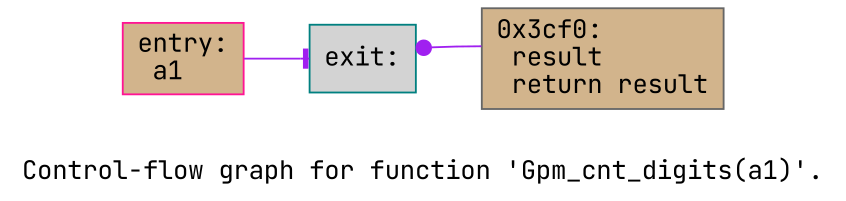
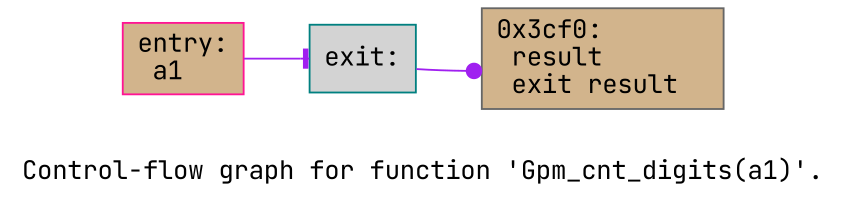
edge "0x3cf0:" -> "exit:": reversed
node "0x3cf0:": text "return result" -> "exit result"
